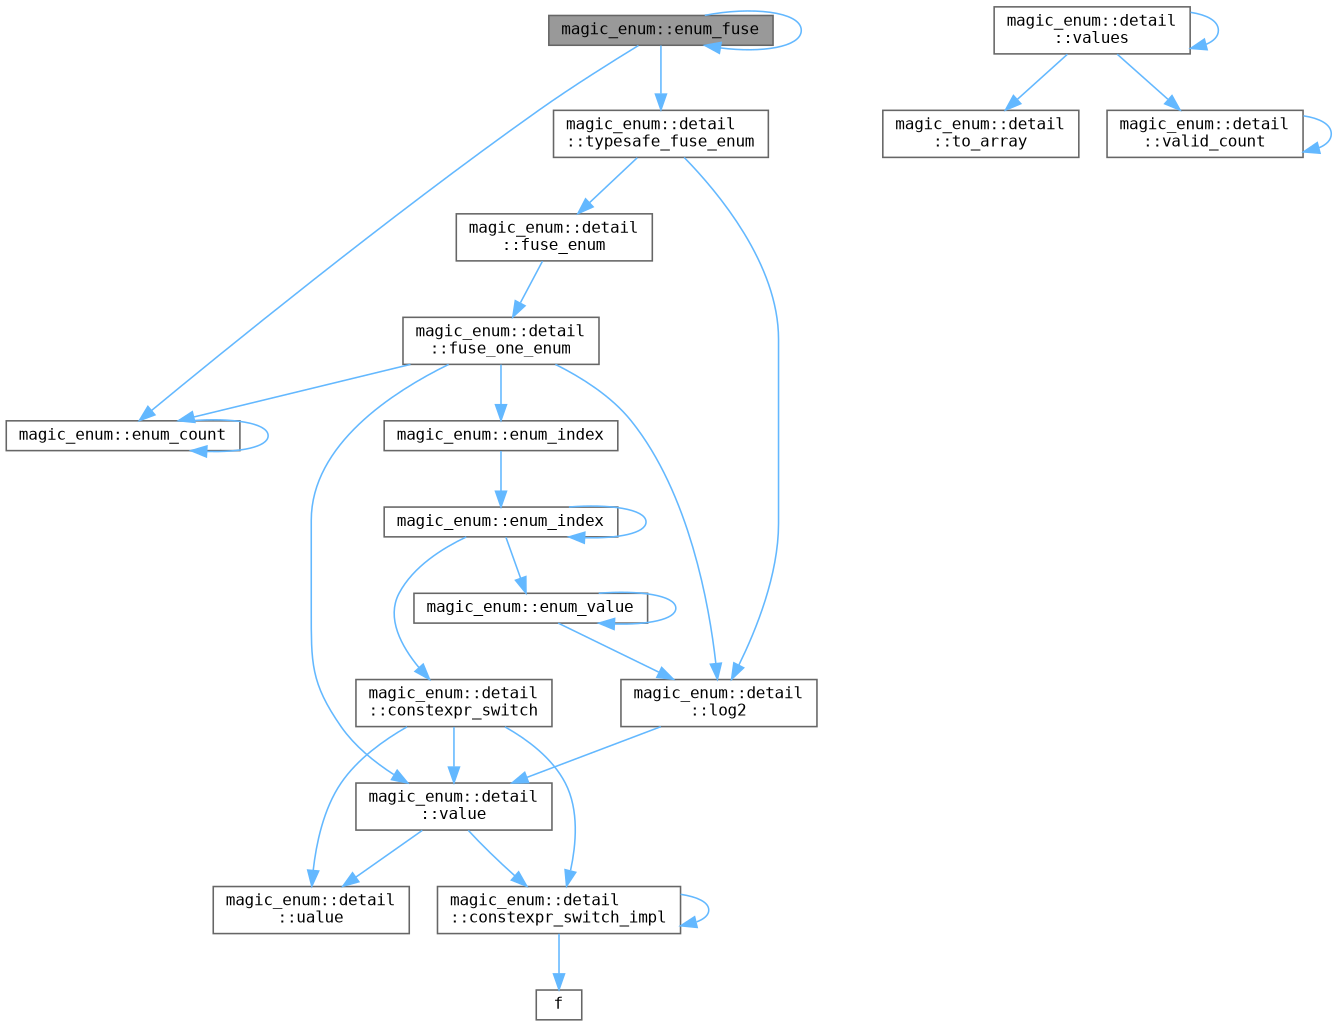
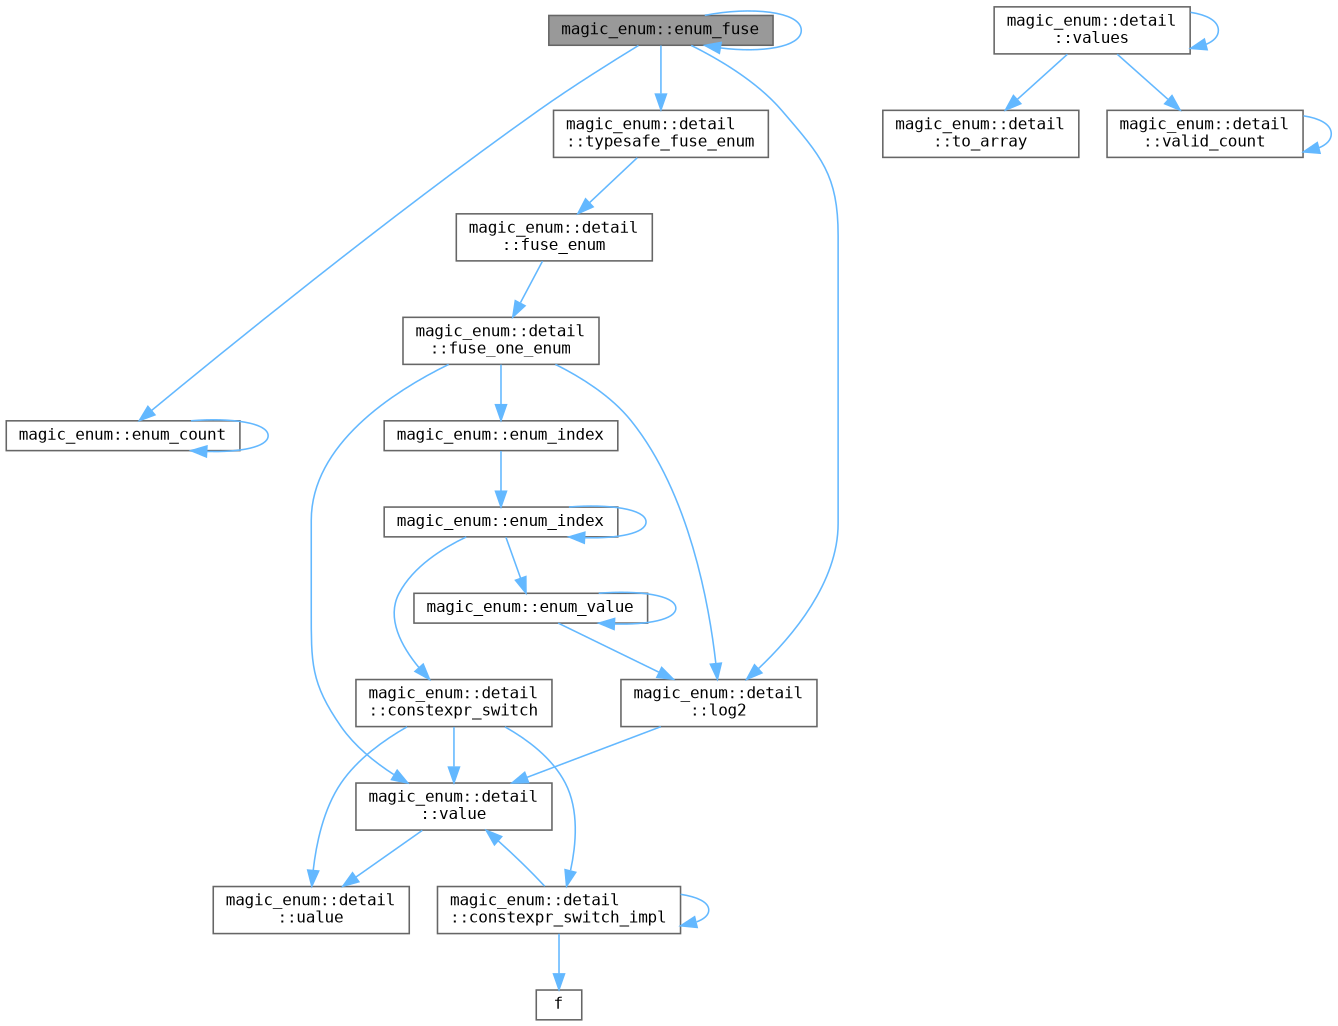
edge "magic_enum::detail ::fuse_one_enum" -> "magic_enum::enum_count": removed
edge "magic_enum::detail ::typesafe_fuse_enum" -> "magic_enum::detail ::log2": now "magic_enum::enum_fuse" -> "magic_enum::detail ::log2"
edge "magic_enum::detail ::value" -> "magic_enum::detail ::constexpr_switch_impl": reversed
